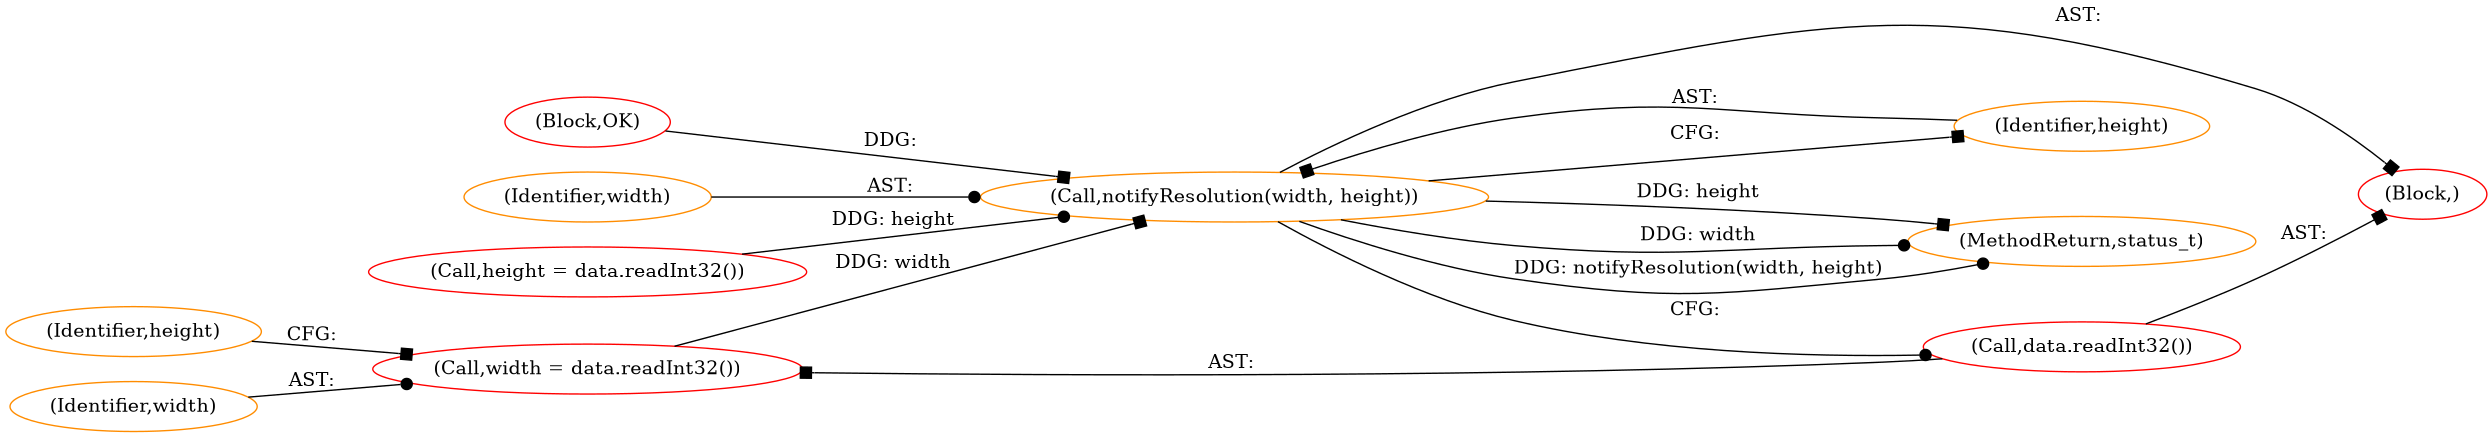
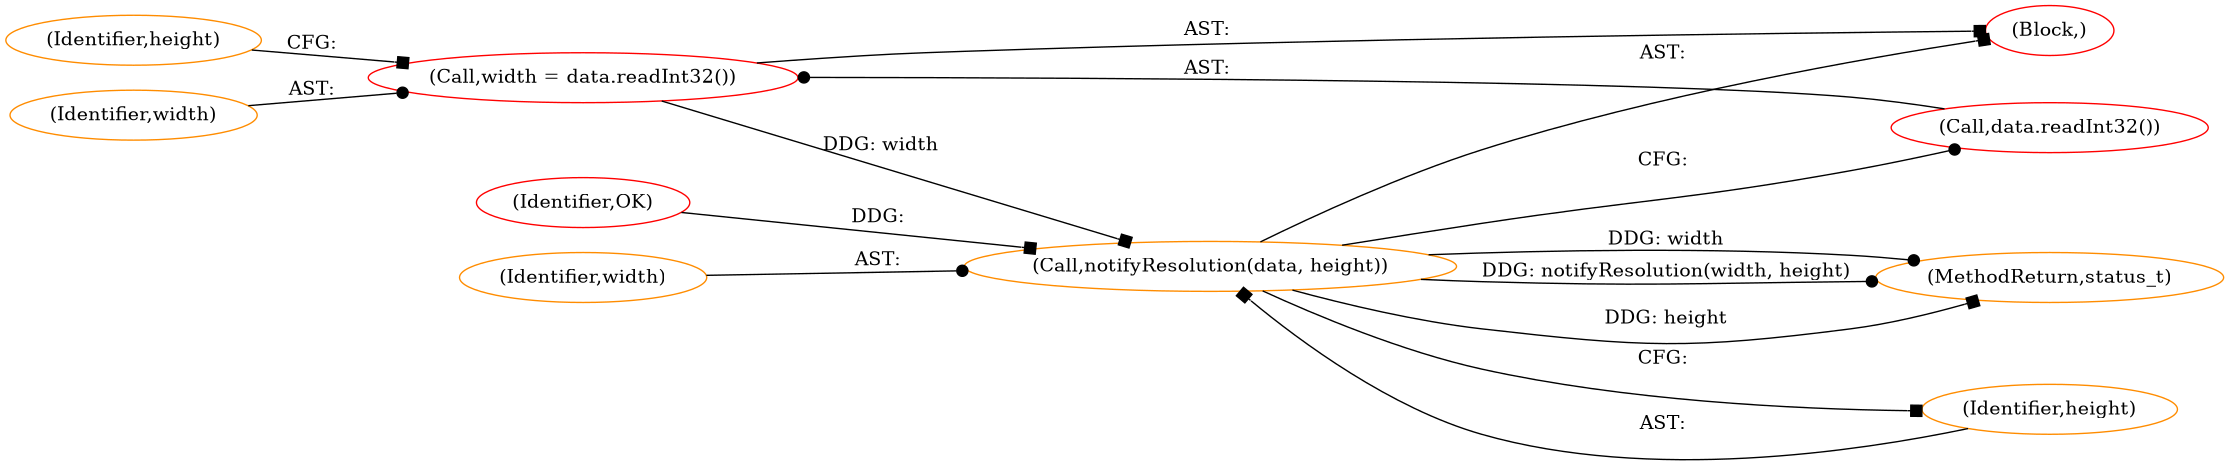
node "(Block,OK)": label "(Block,OK)" -> "(Identifier,OK)"
node "(Call,notifyResolution(width, height))": label "(Call,notifyResolution(width, height))" -> "(Call,notifyResolution(data, height))"
node "(Call,height = data.readInt32())": removed
edge "(Call,data.readInt32())" -> "(Block,)": now "(Call,width = data.readInt32())" -> "(Block,)"
edge "(Call,data.readInt32())" -> "(Call,width = data.readInt32())": arrowhead box -> dot
